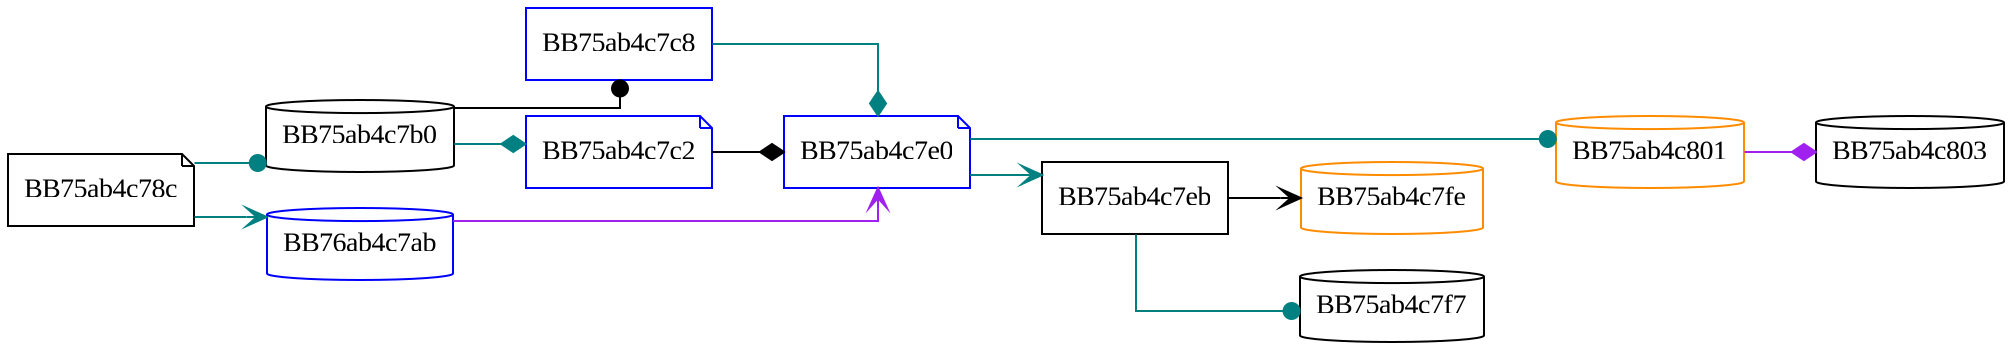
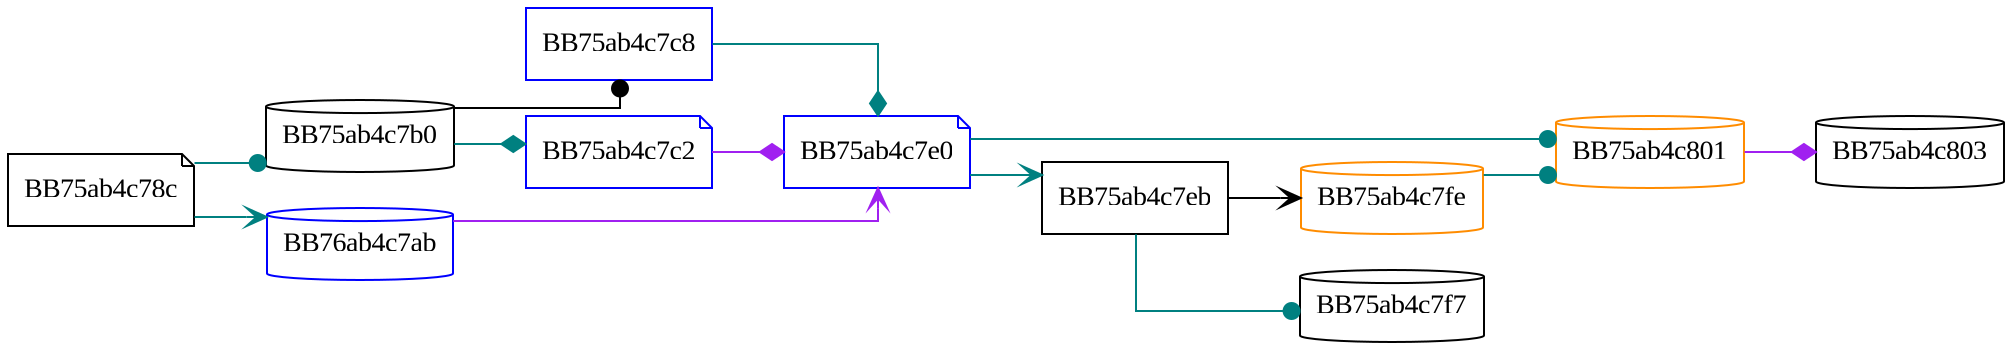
edge "BB75ab4c7c2" -> "BB75ab4c7e0": color black -> purple
edge "BB75ab4c7fe" -> "BB75ab4c801": added
